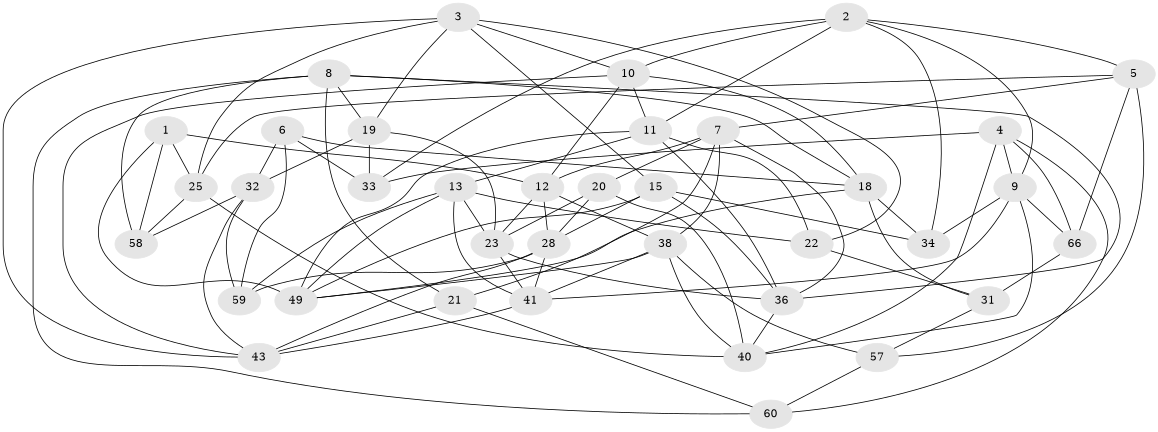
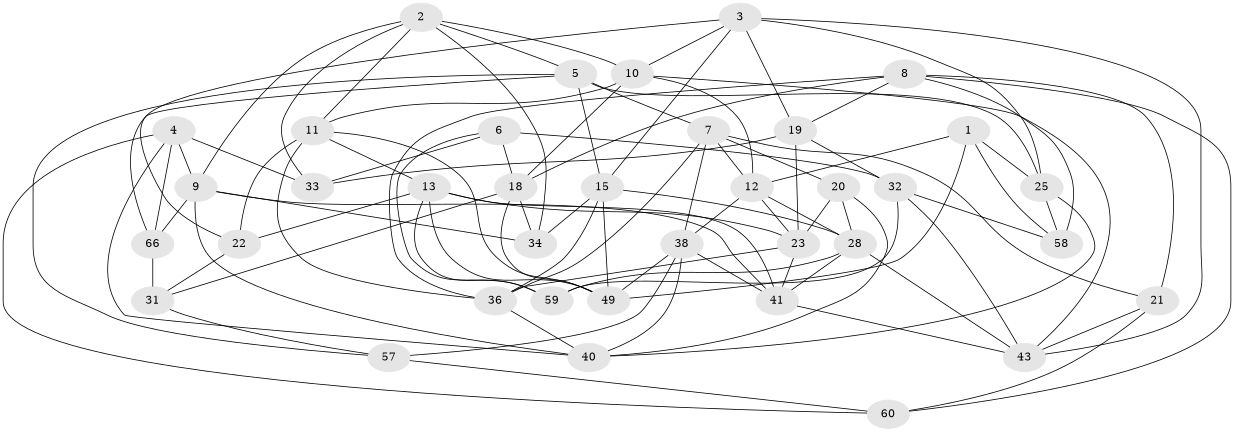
edge "5" -- "15": added
